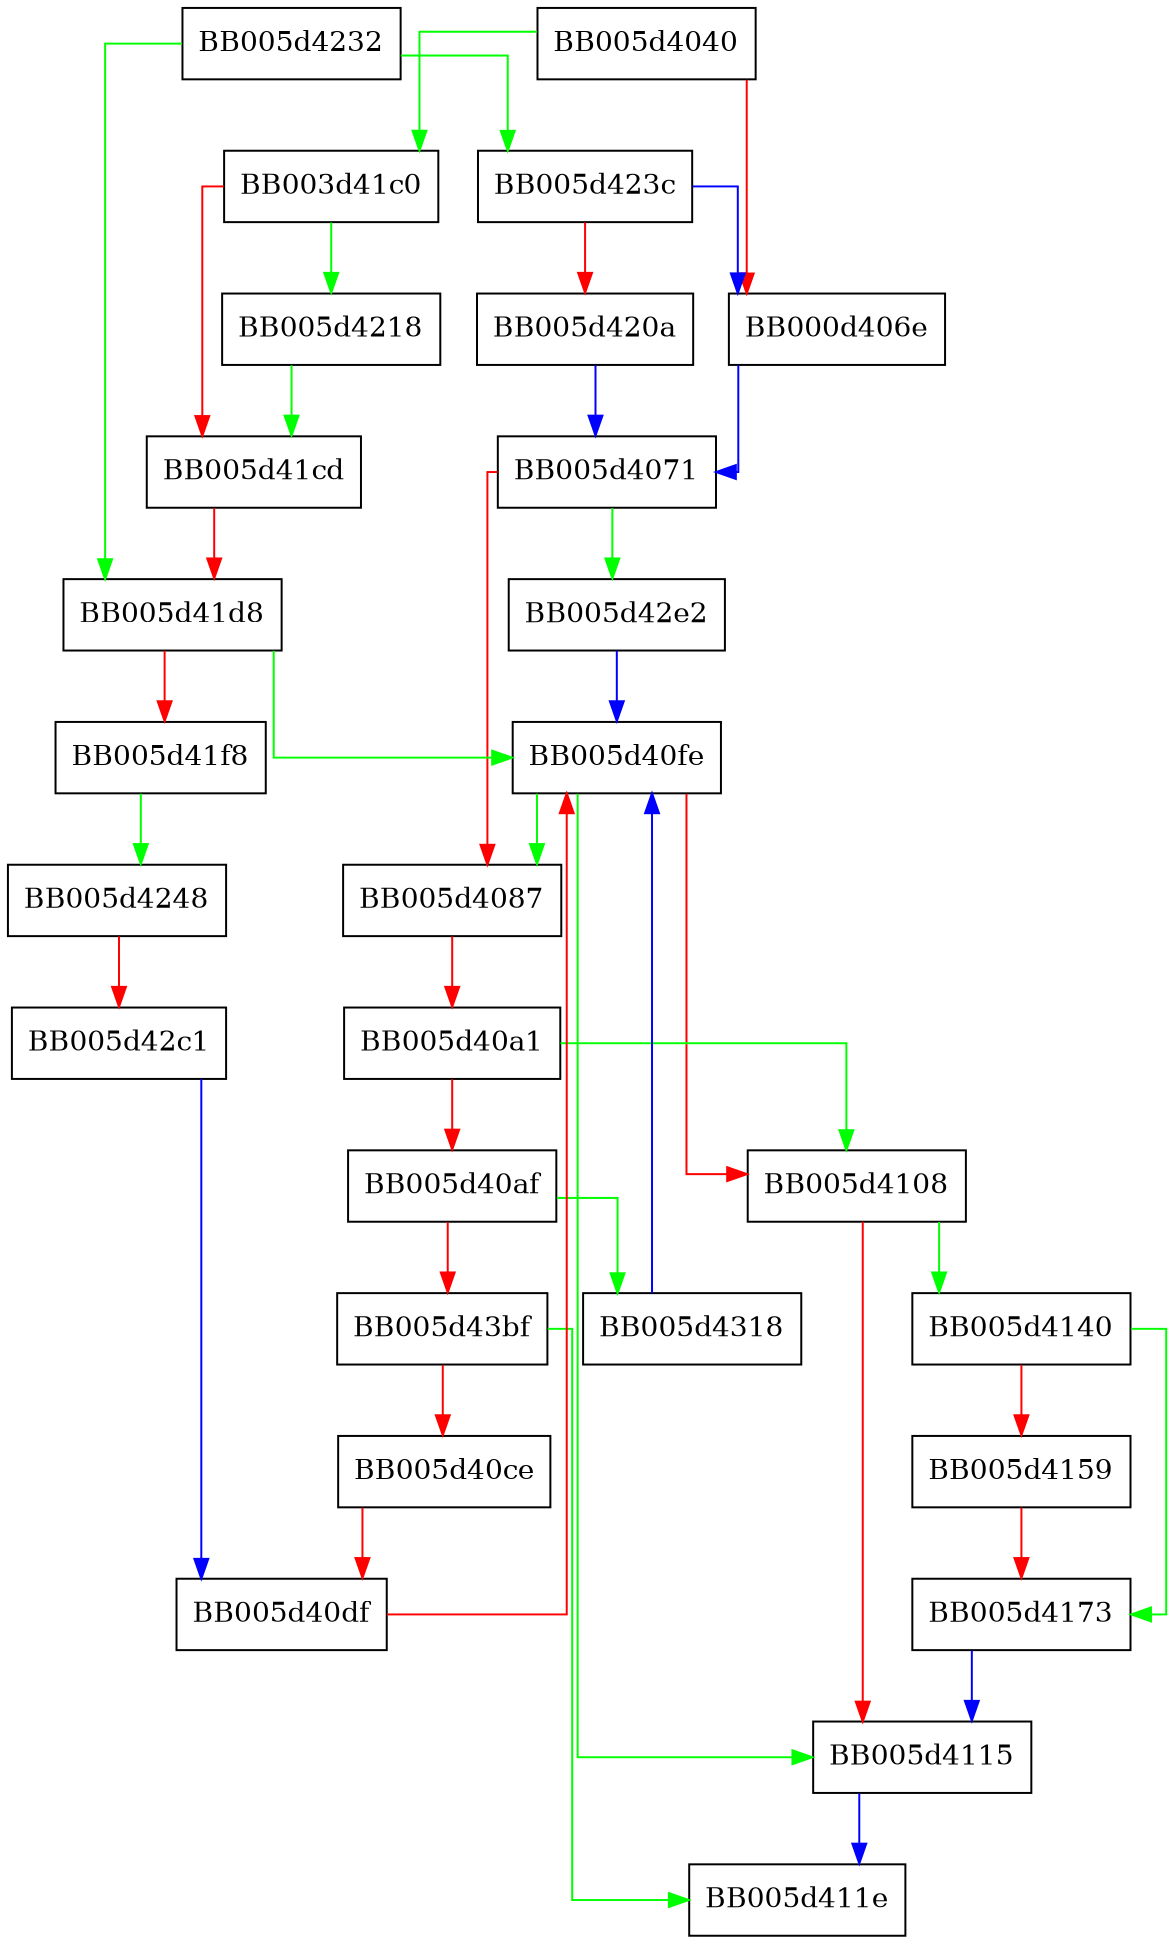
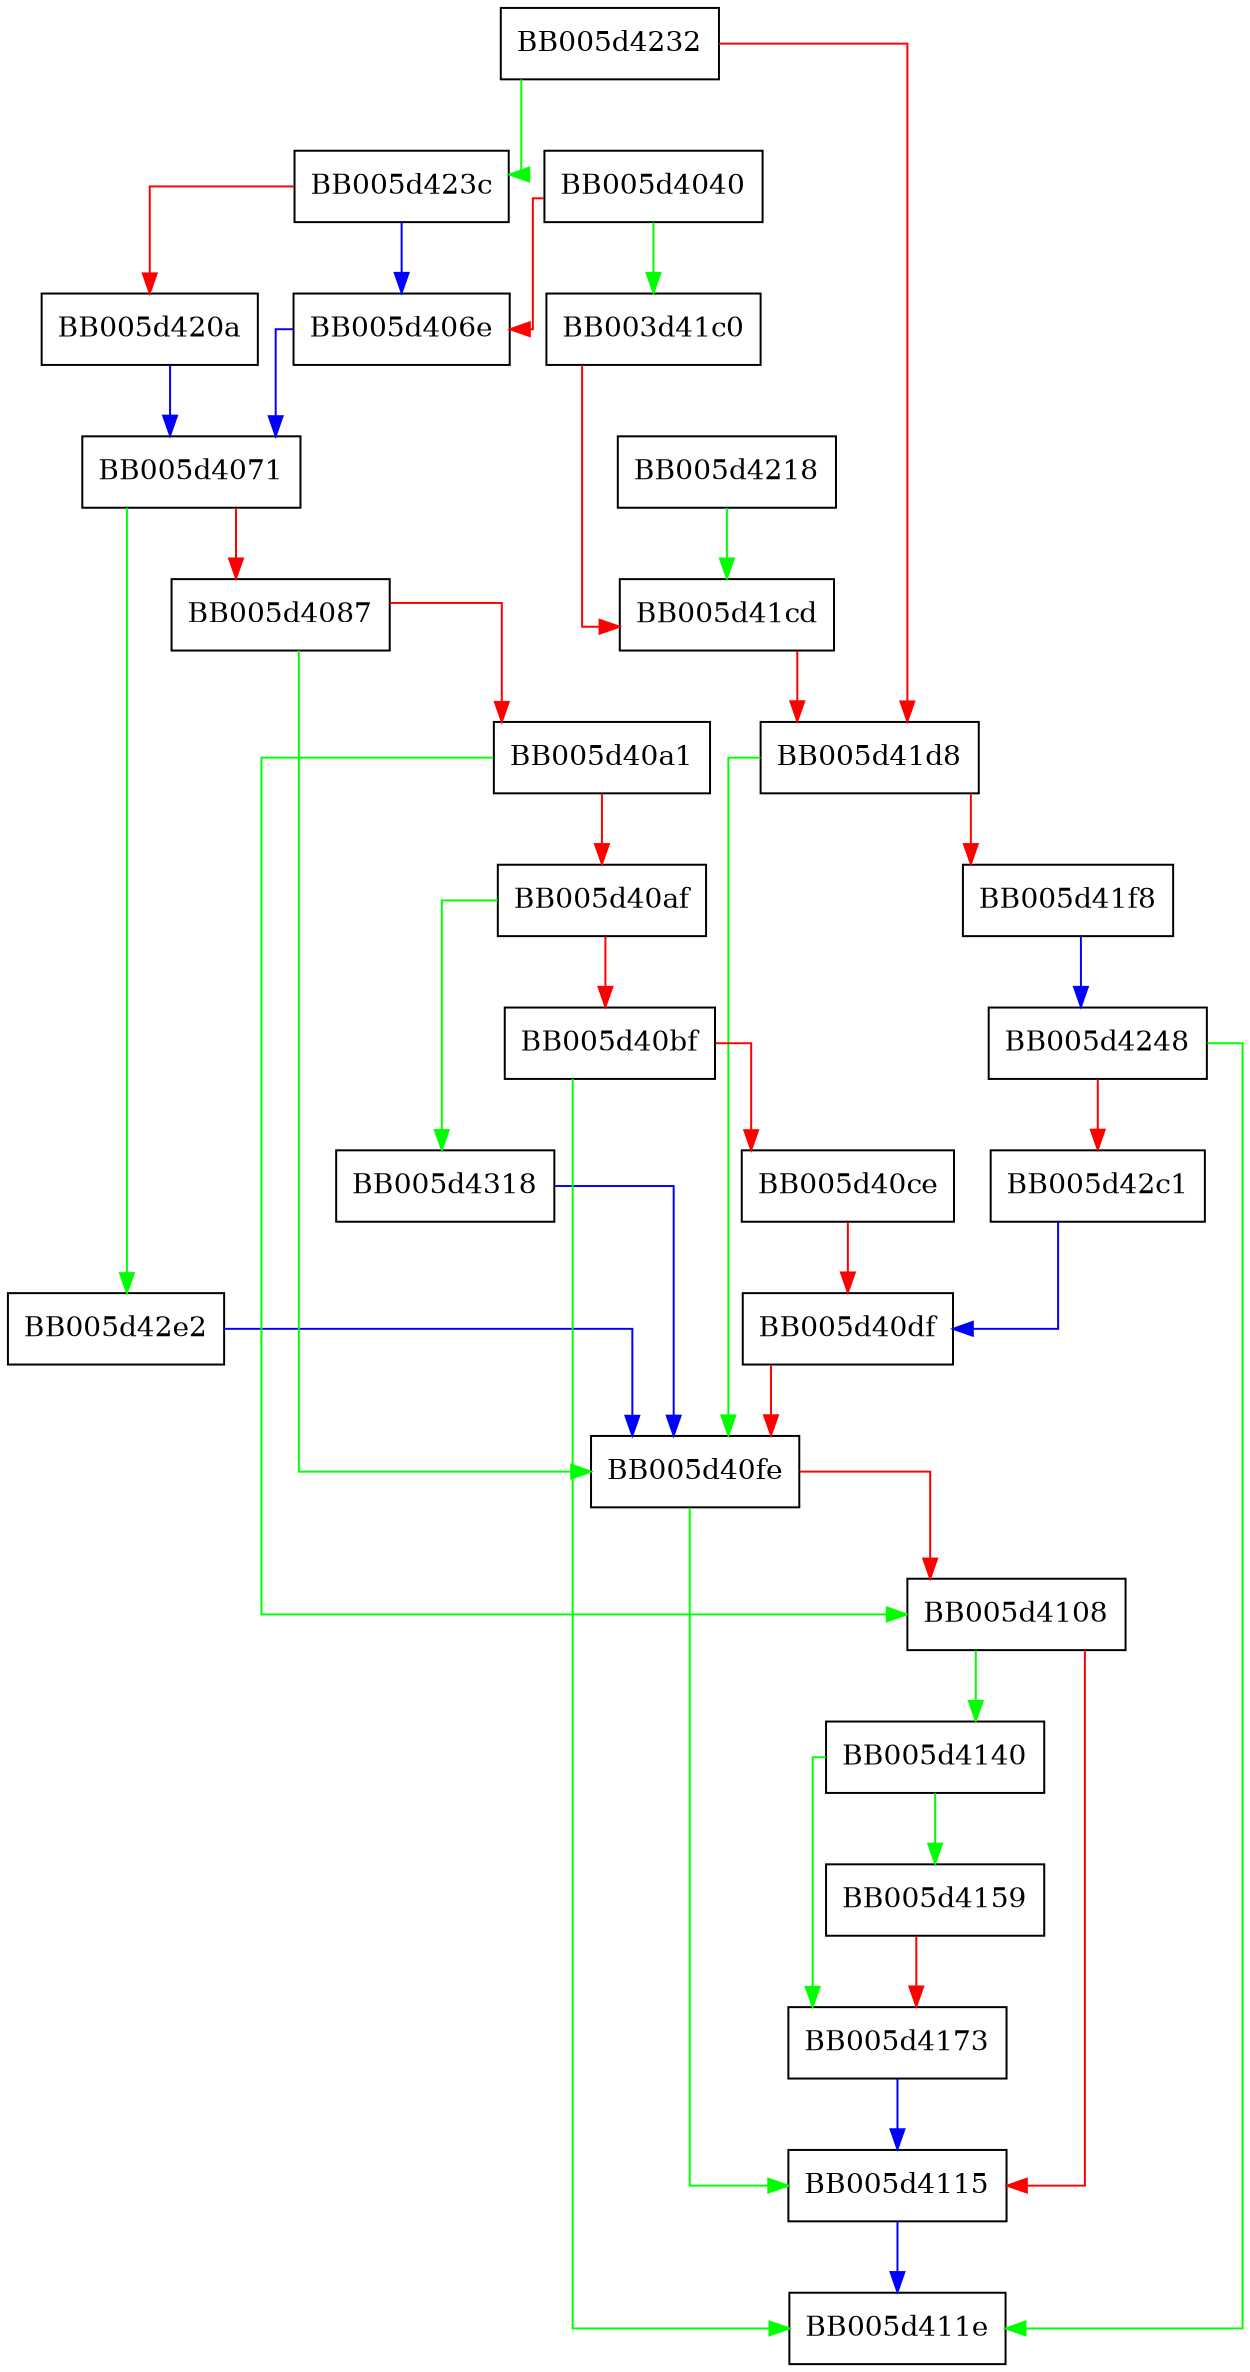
edge "BB003d41c0" -> "BB005d4218": removed
edge "BB005d4232" -> "BB005d41d8": color green -> red
node "BB000d406e": label "BB000d406e" -> "BB005d406e"
edge "BB005d41f8" -> "BB005d4248": color green -> blue
edge "BB005d40fe" -> "BB005d4087": reversed
node "BB005d43bf": label "BB005d43bf" -> "BB005d40bf"
edge "BB005d4140" -> "BB005d4159": color red -> green
edge "BB005d4248" -> "BB005d411e": added
